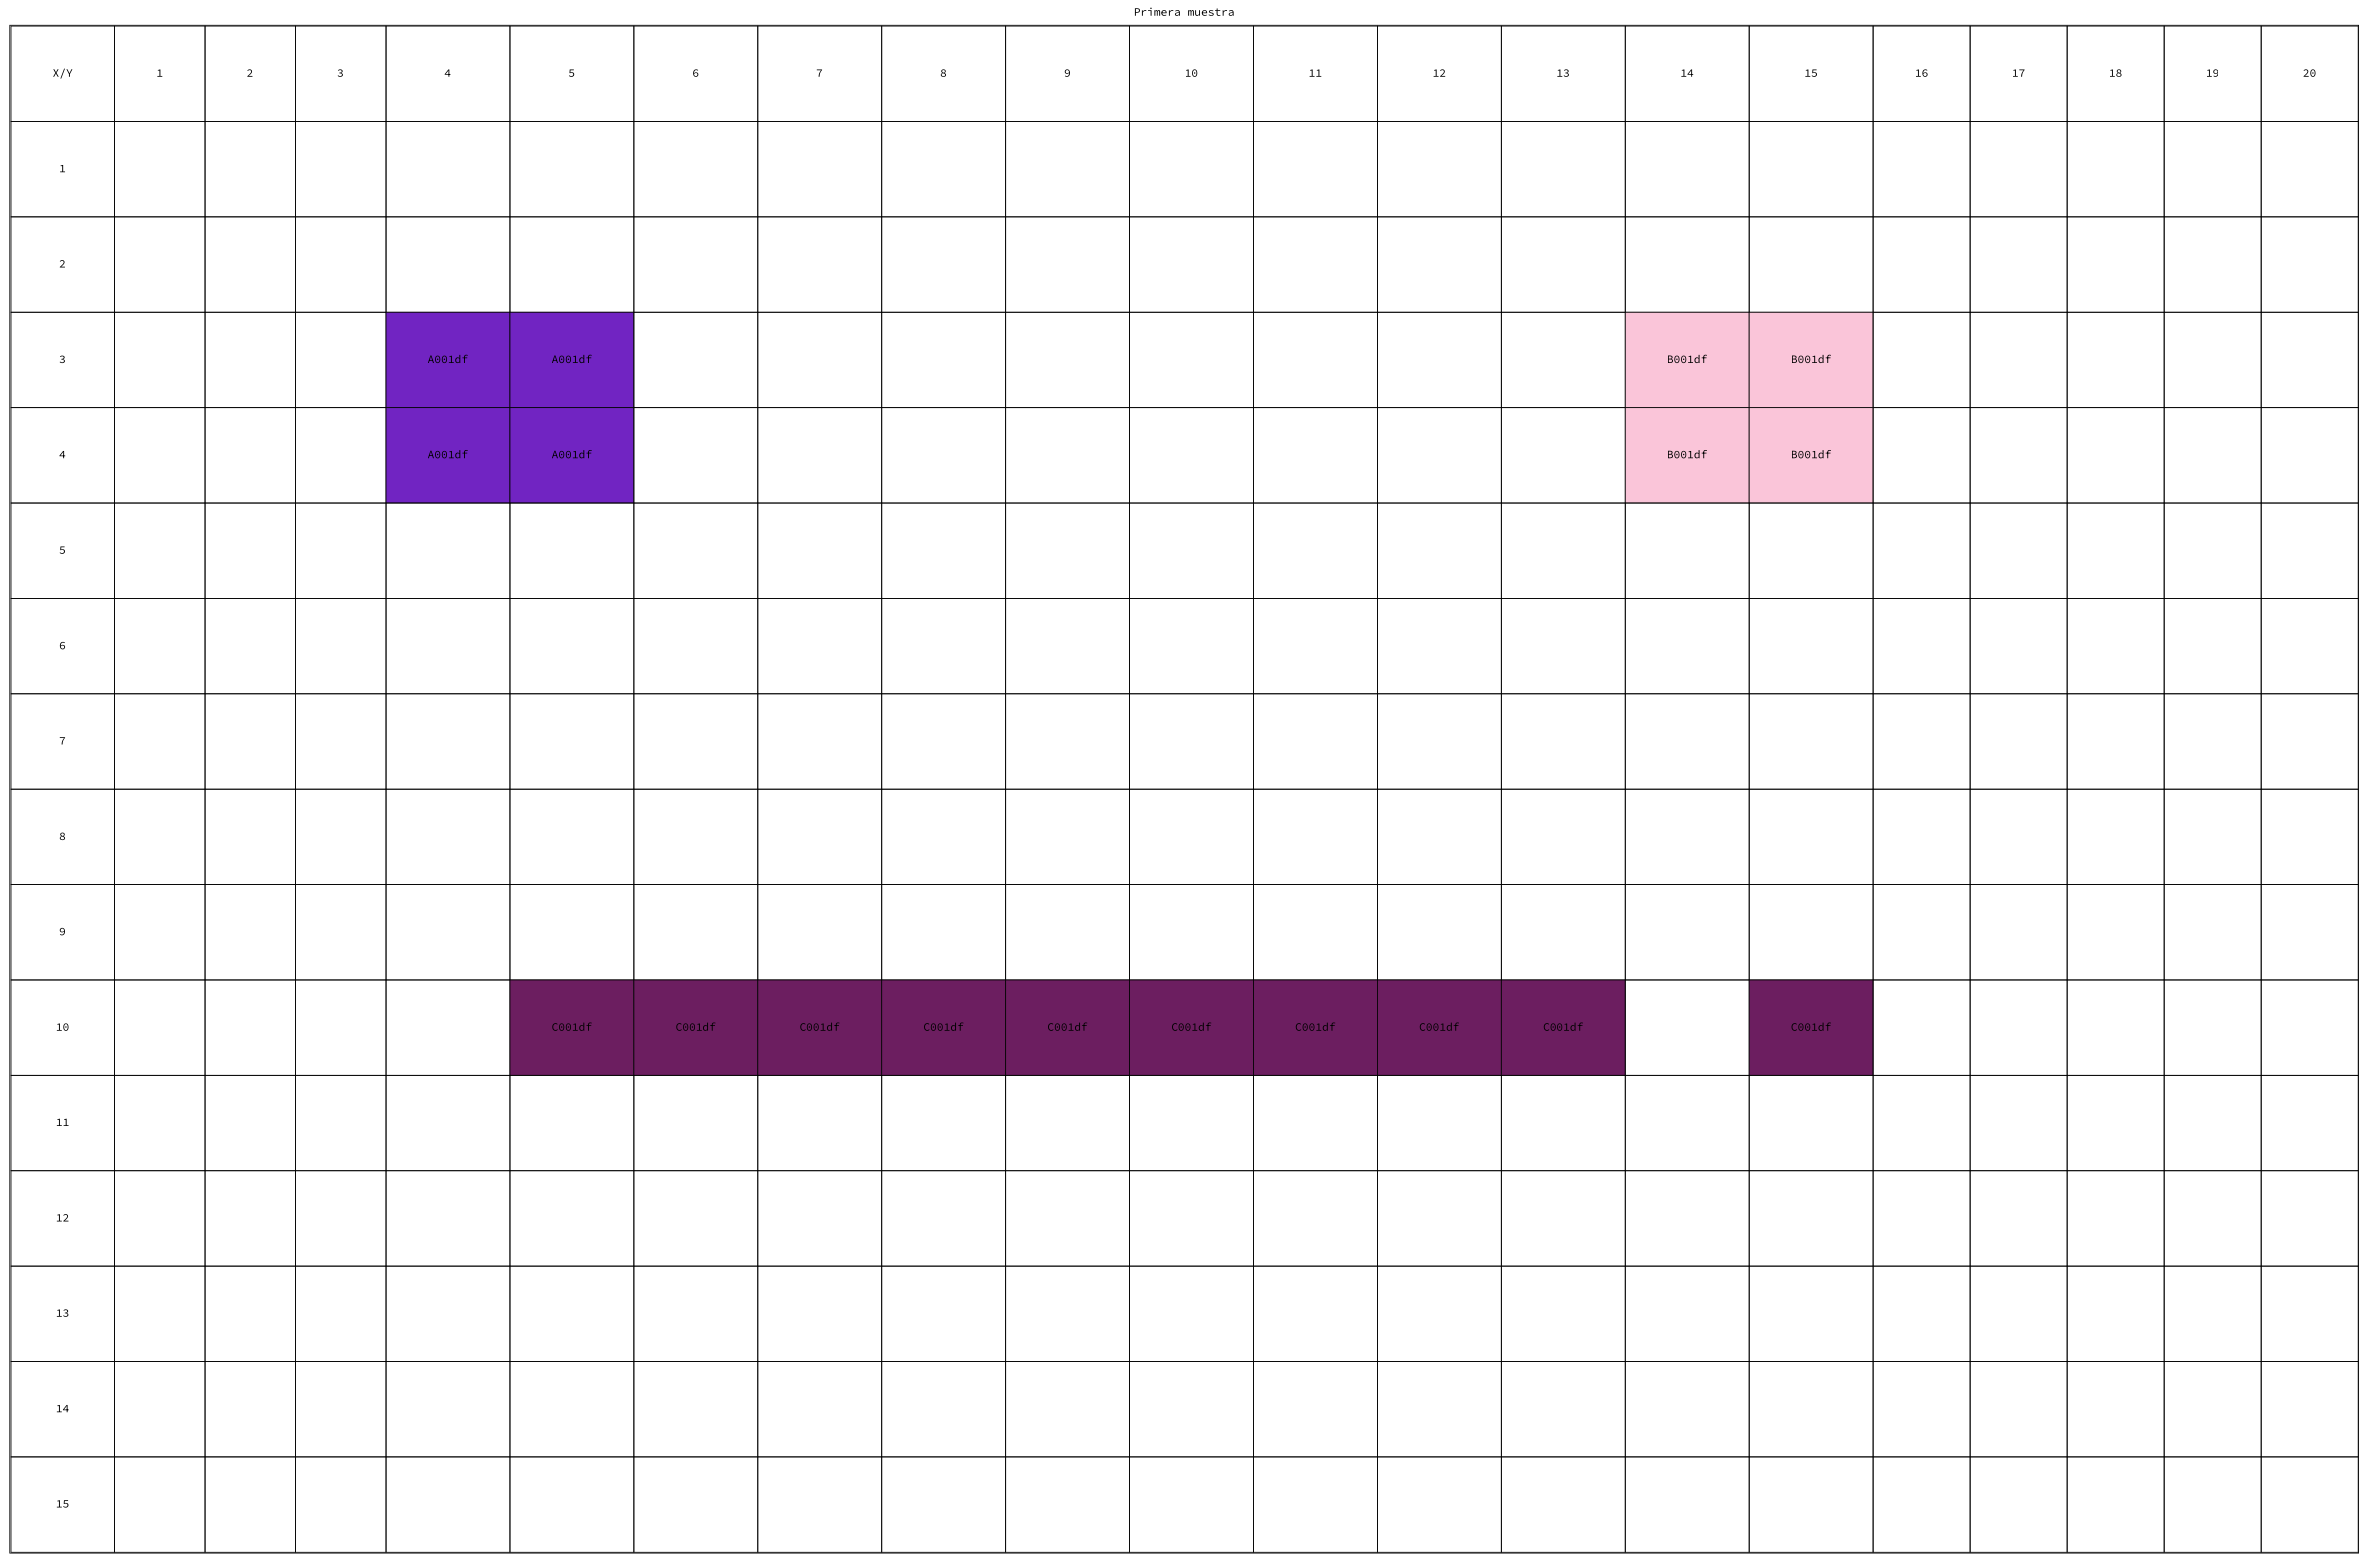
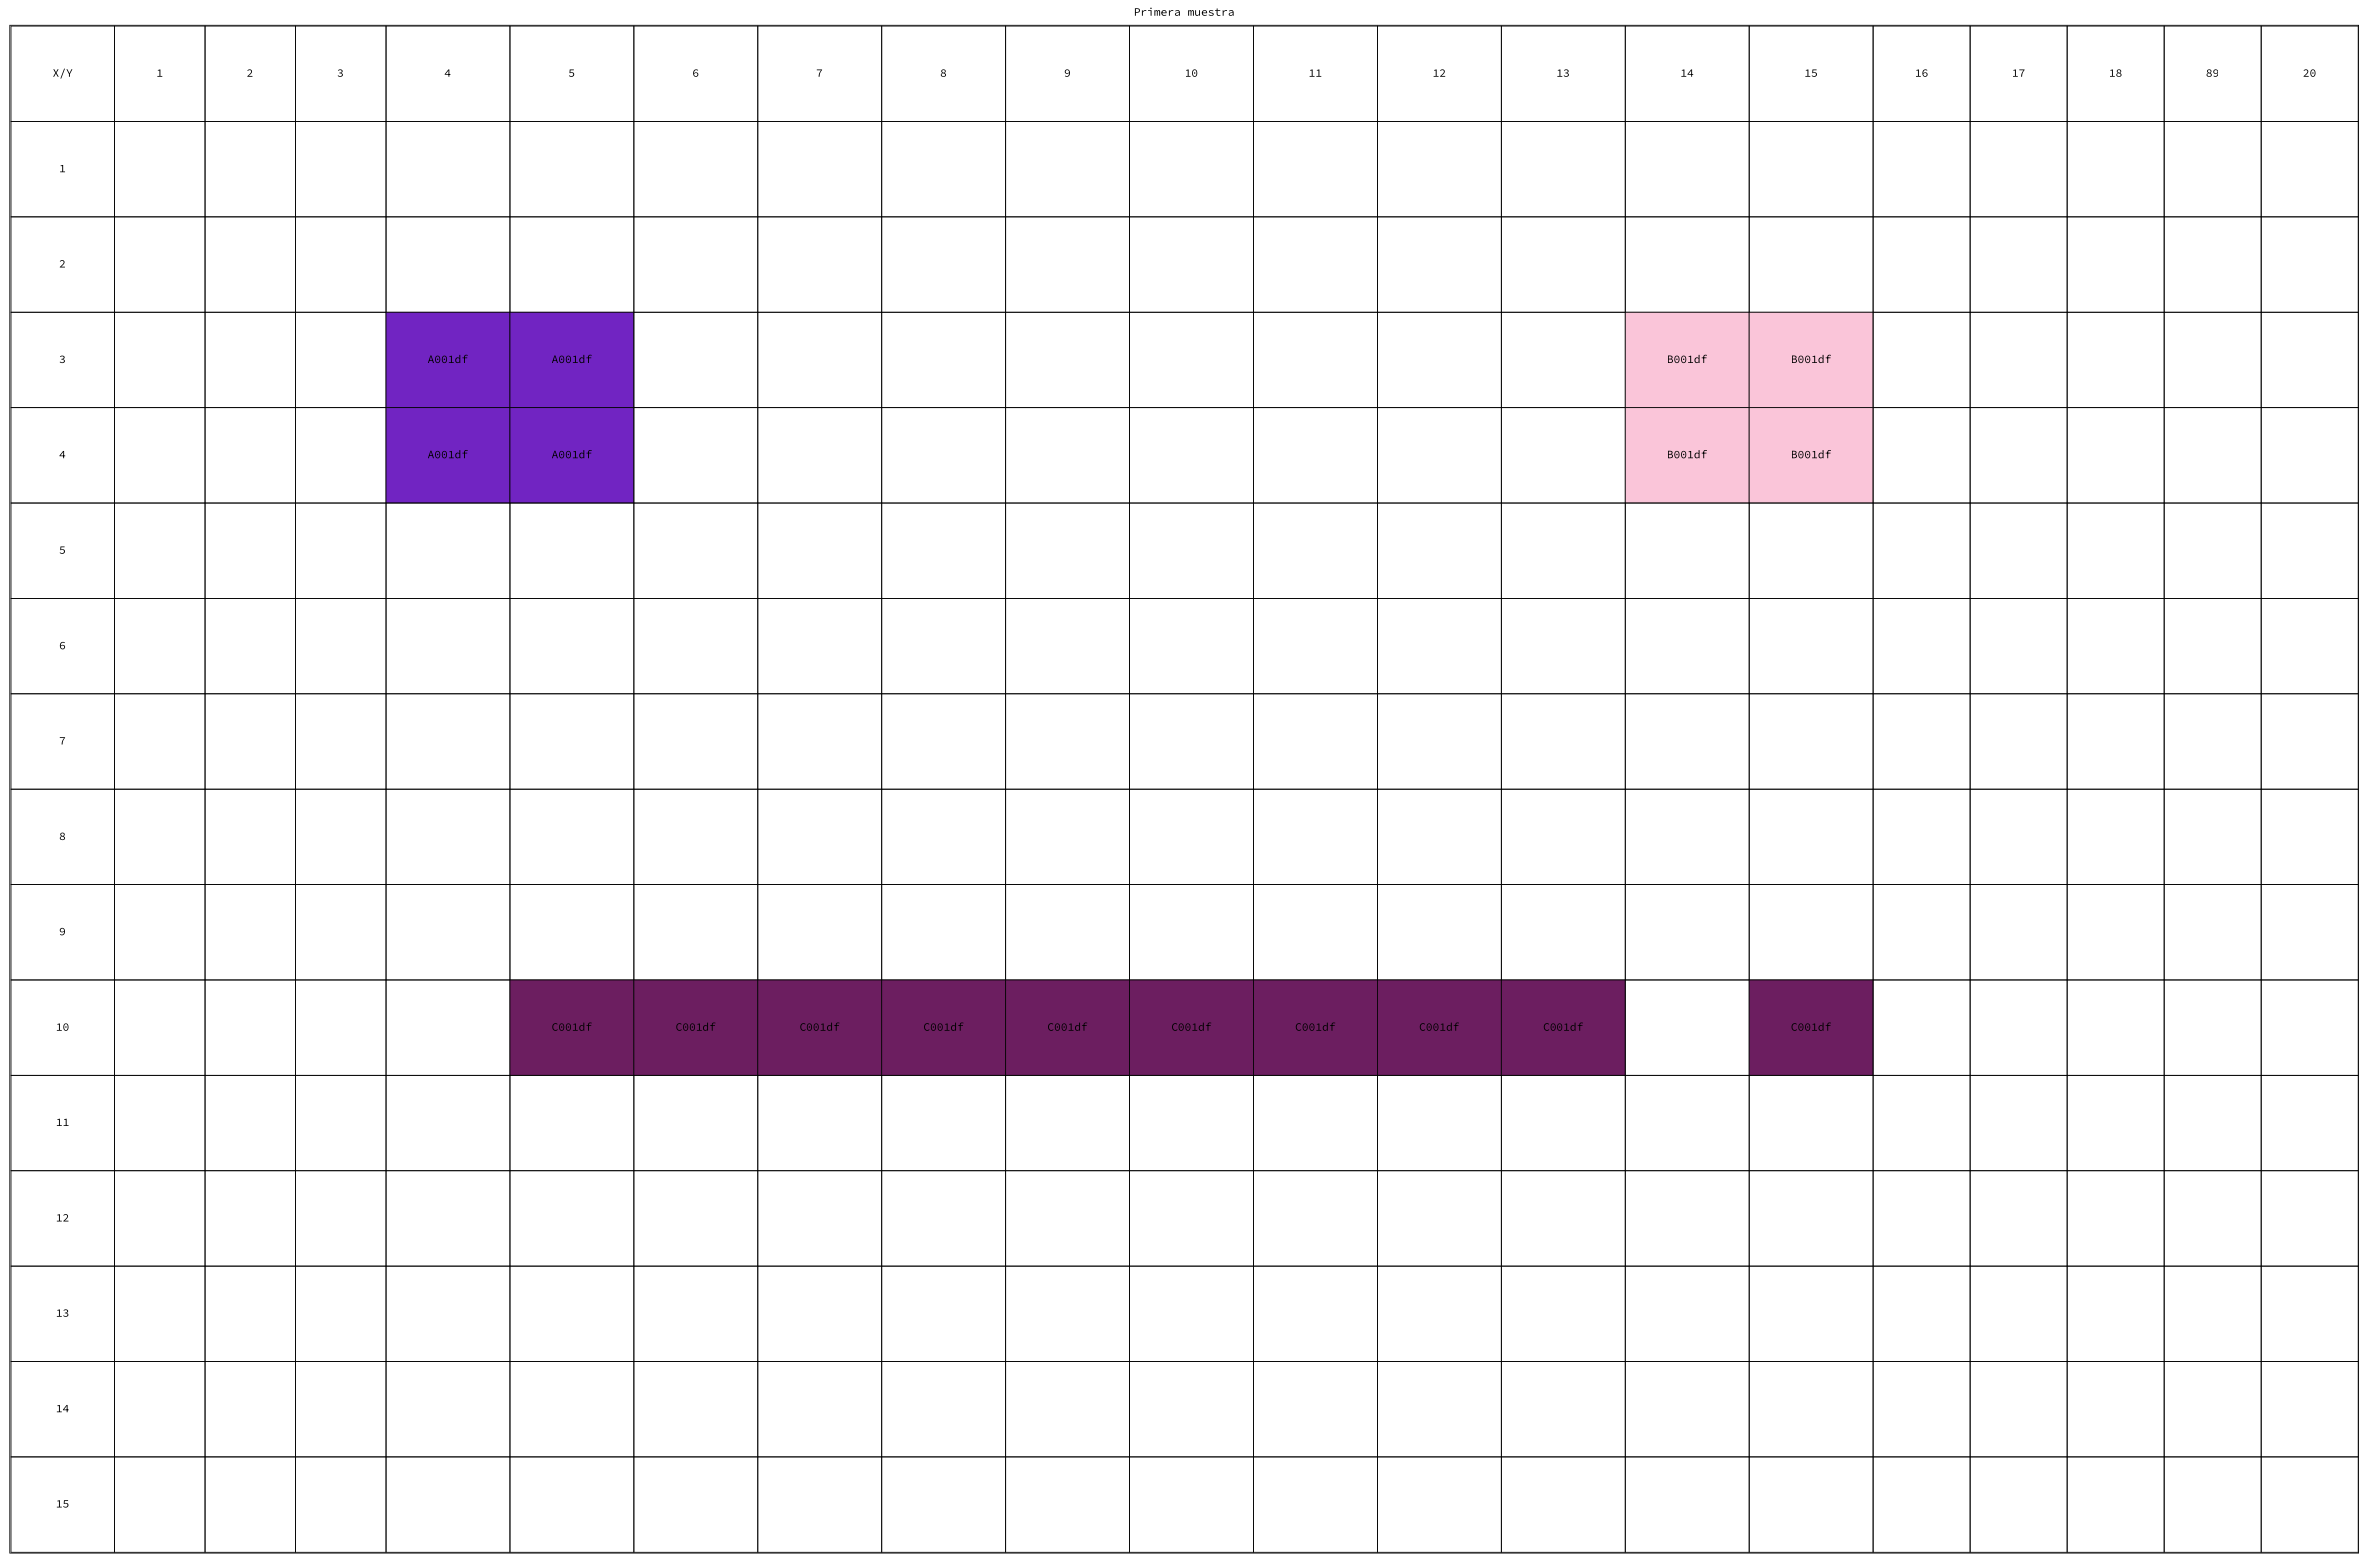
node "X/Y": text "19" -> "89"
